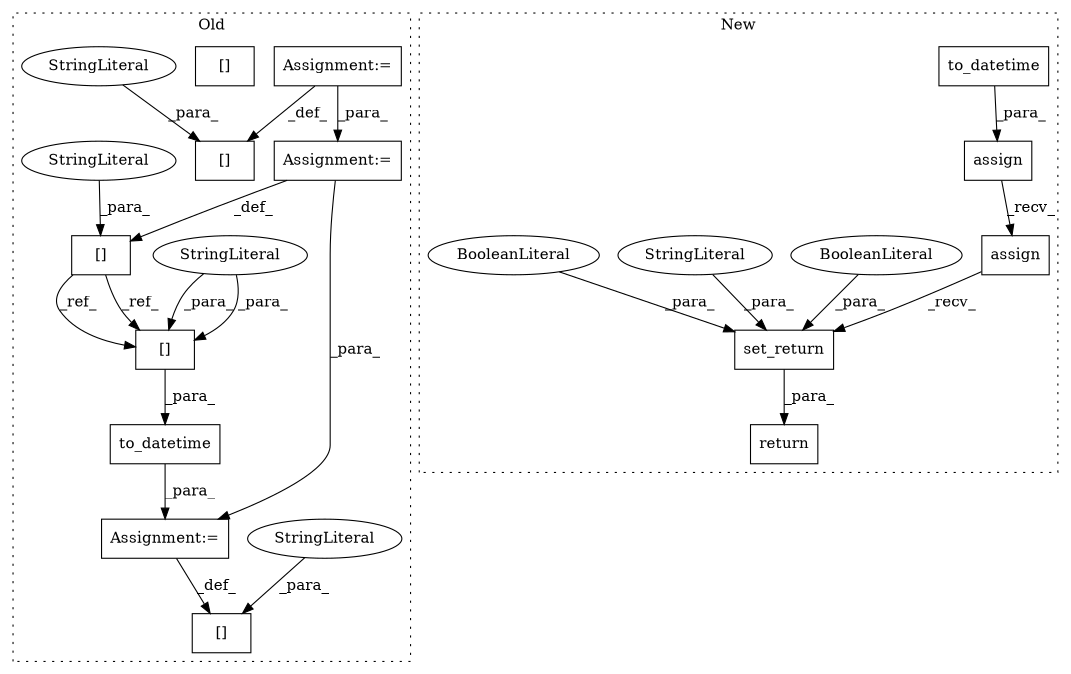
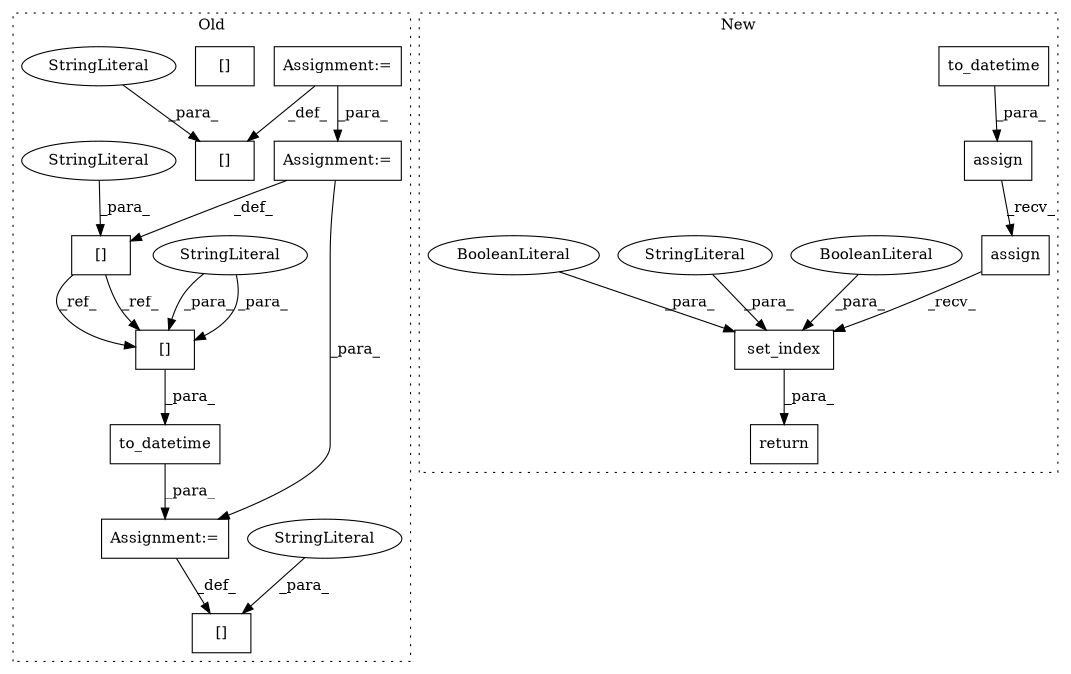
node "set_return": label "set_return" -> "set_index"
